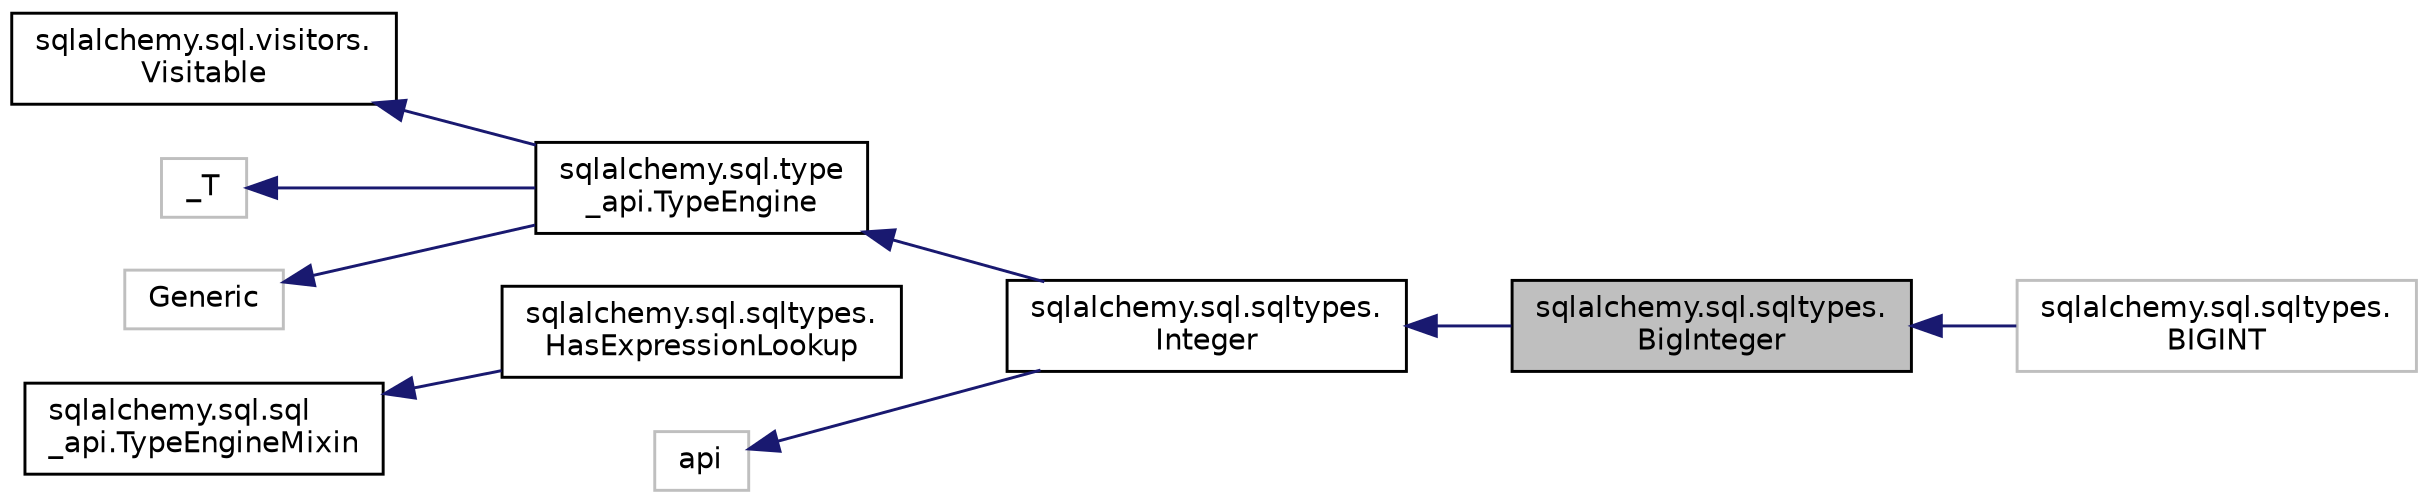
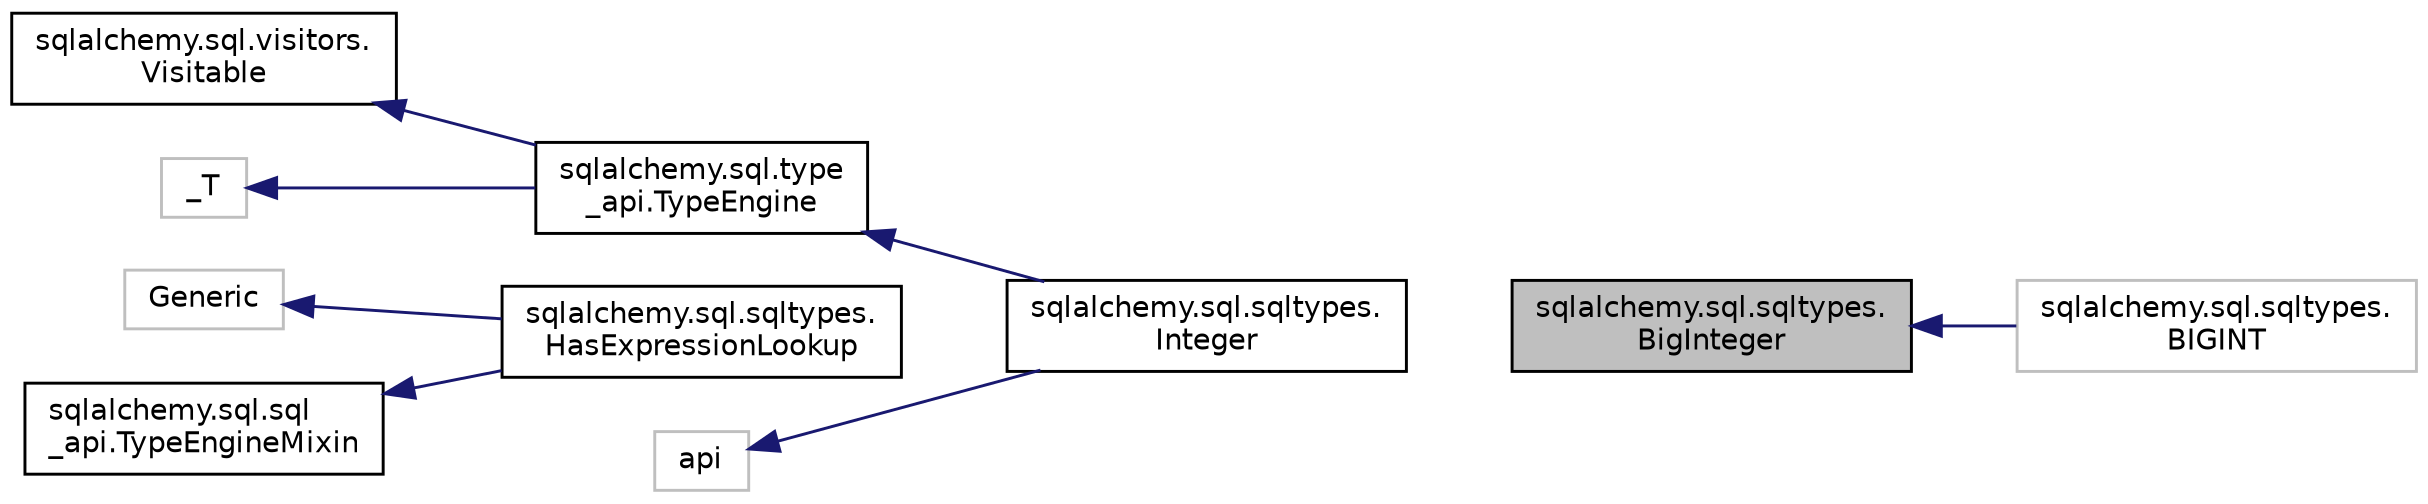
edge "sqlalchemy.sql.type _api.TypeEngine" -> "Generic": now "sqlalchemy.sql.sqltypes. HasExpressionLookup" -> "Generic"
edge "sqlalchemy.sql.sqltypes. BigInteger" -> "sqlalchemy.sql.sqltypes. Integer": removed
